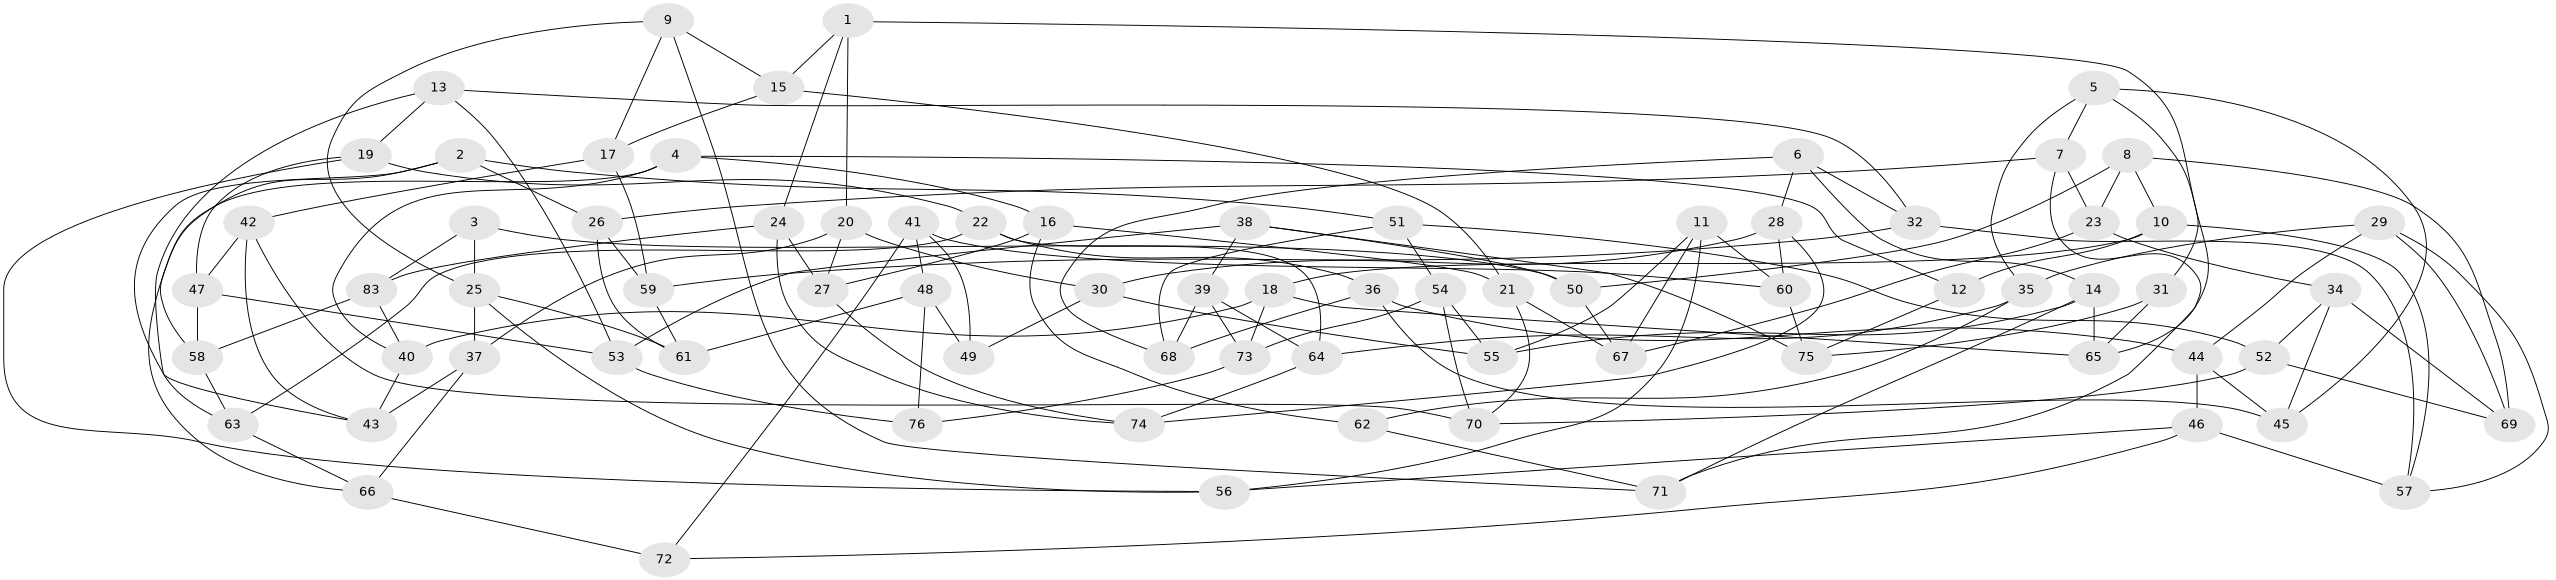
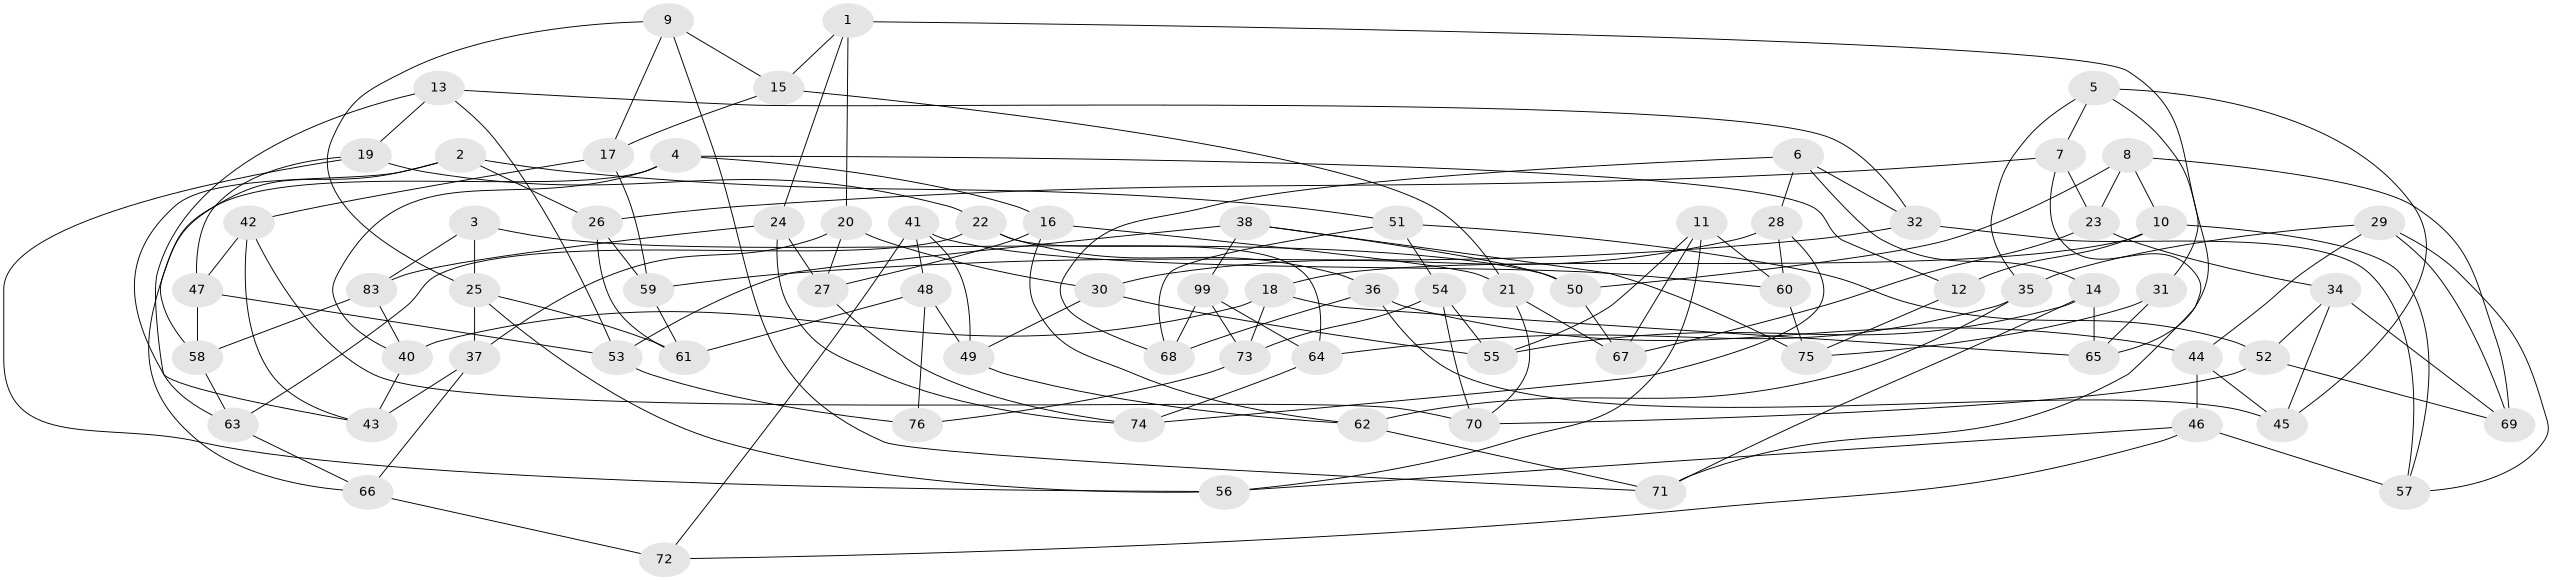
node "39": label "39" -> "99"
edge "49" -- "62": added
